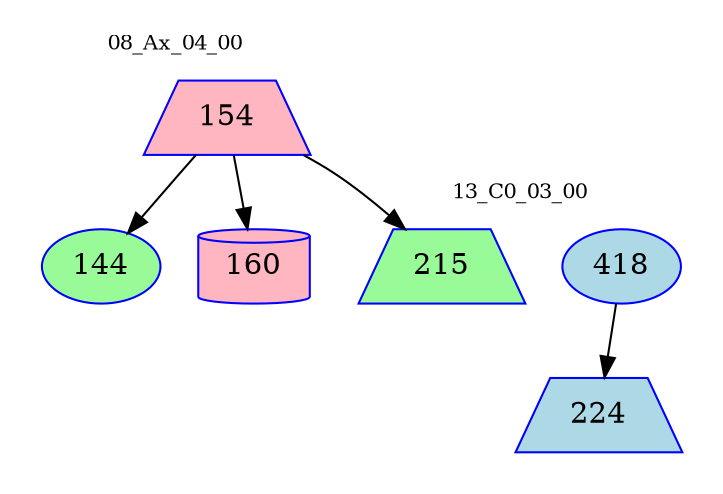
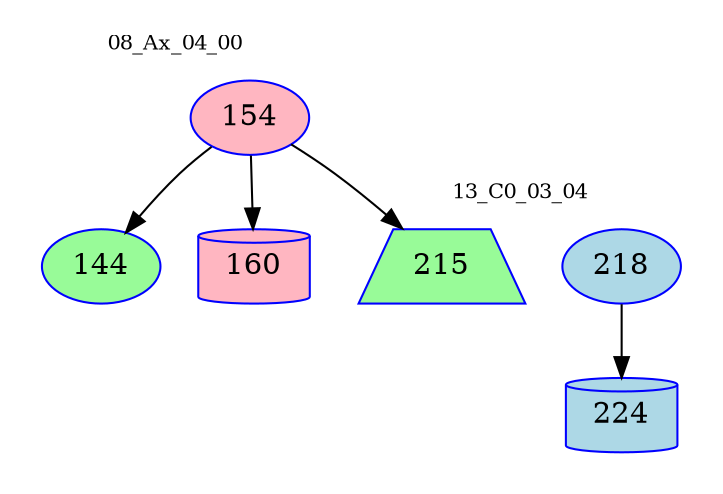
node "154": shape trapezium -> ellipse
cluster "13_C0_03_00": label "13_C0_03_00" -> "13_C0_03_04"
node "418": label "418" -> "218"
node "224": shape trapezium -> cylinder
